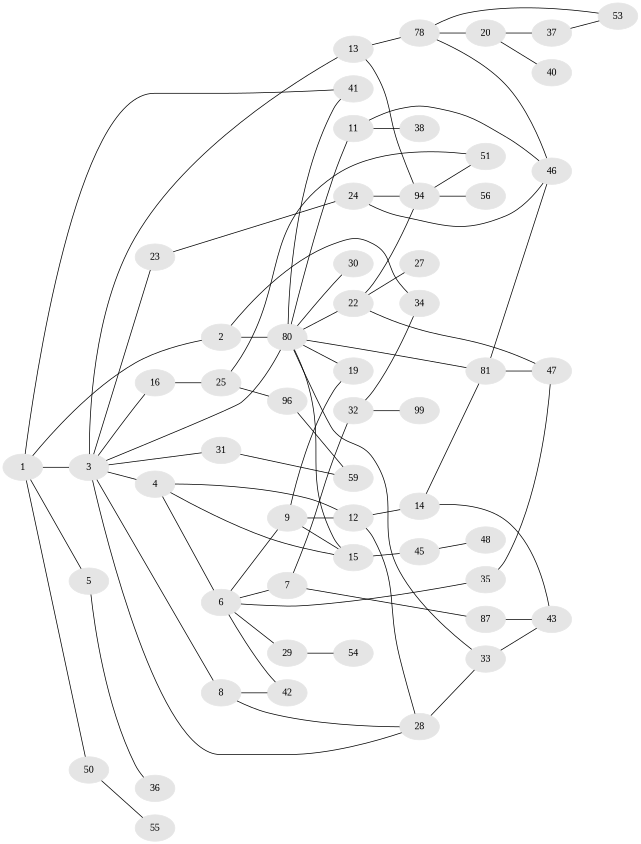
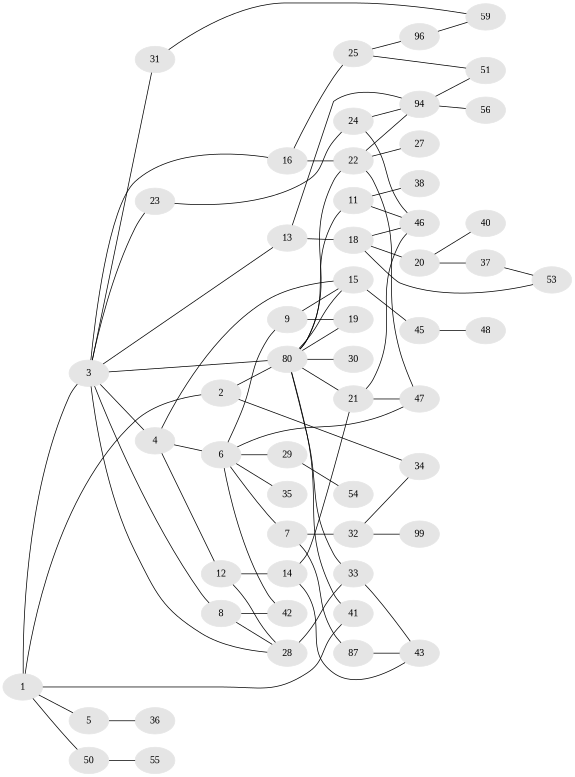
node "78": label "78" -> "18"
edge "16" -- "22": added
node "81": label "81" -> "21"
edge "47" -- "35": now "47" -- "6"
edge "9" -- "12": removed
